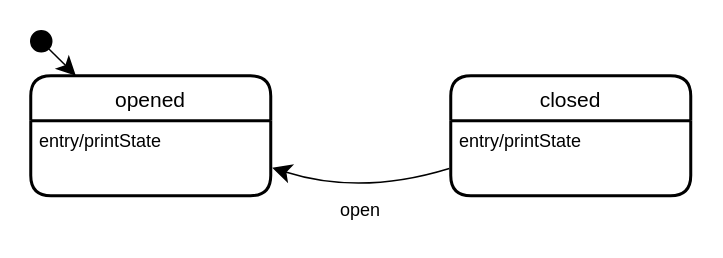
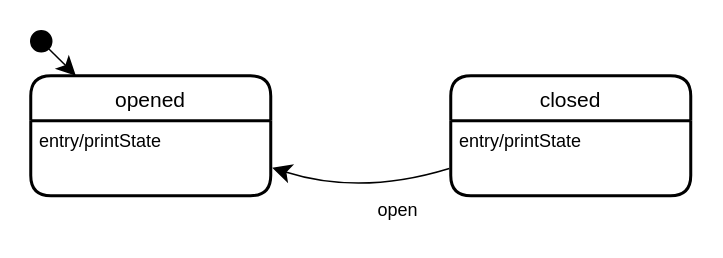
node "open": moved (361, 211) -> (398, 211)
